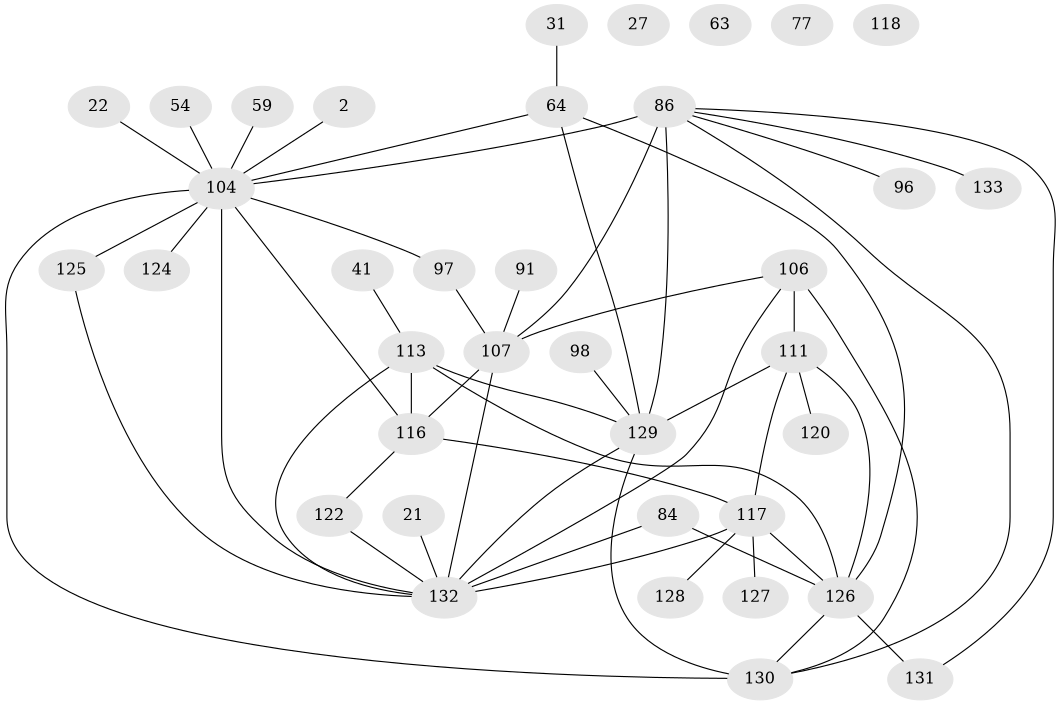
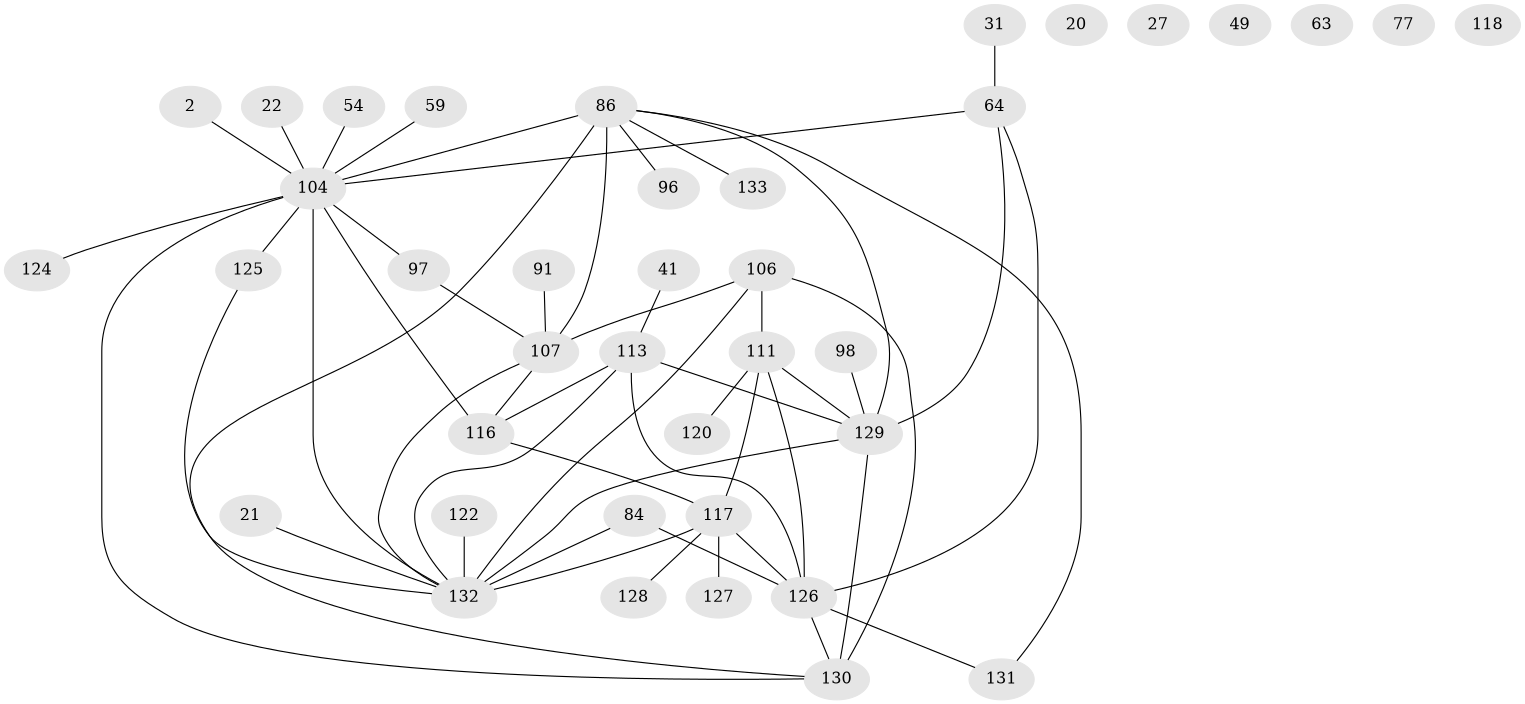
node "20": added
node "49": added
edge "116" -- "122": removed
